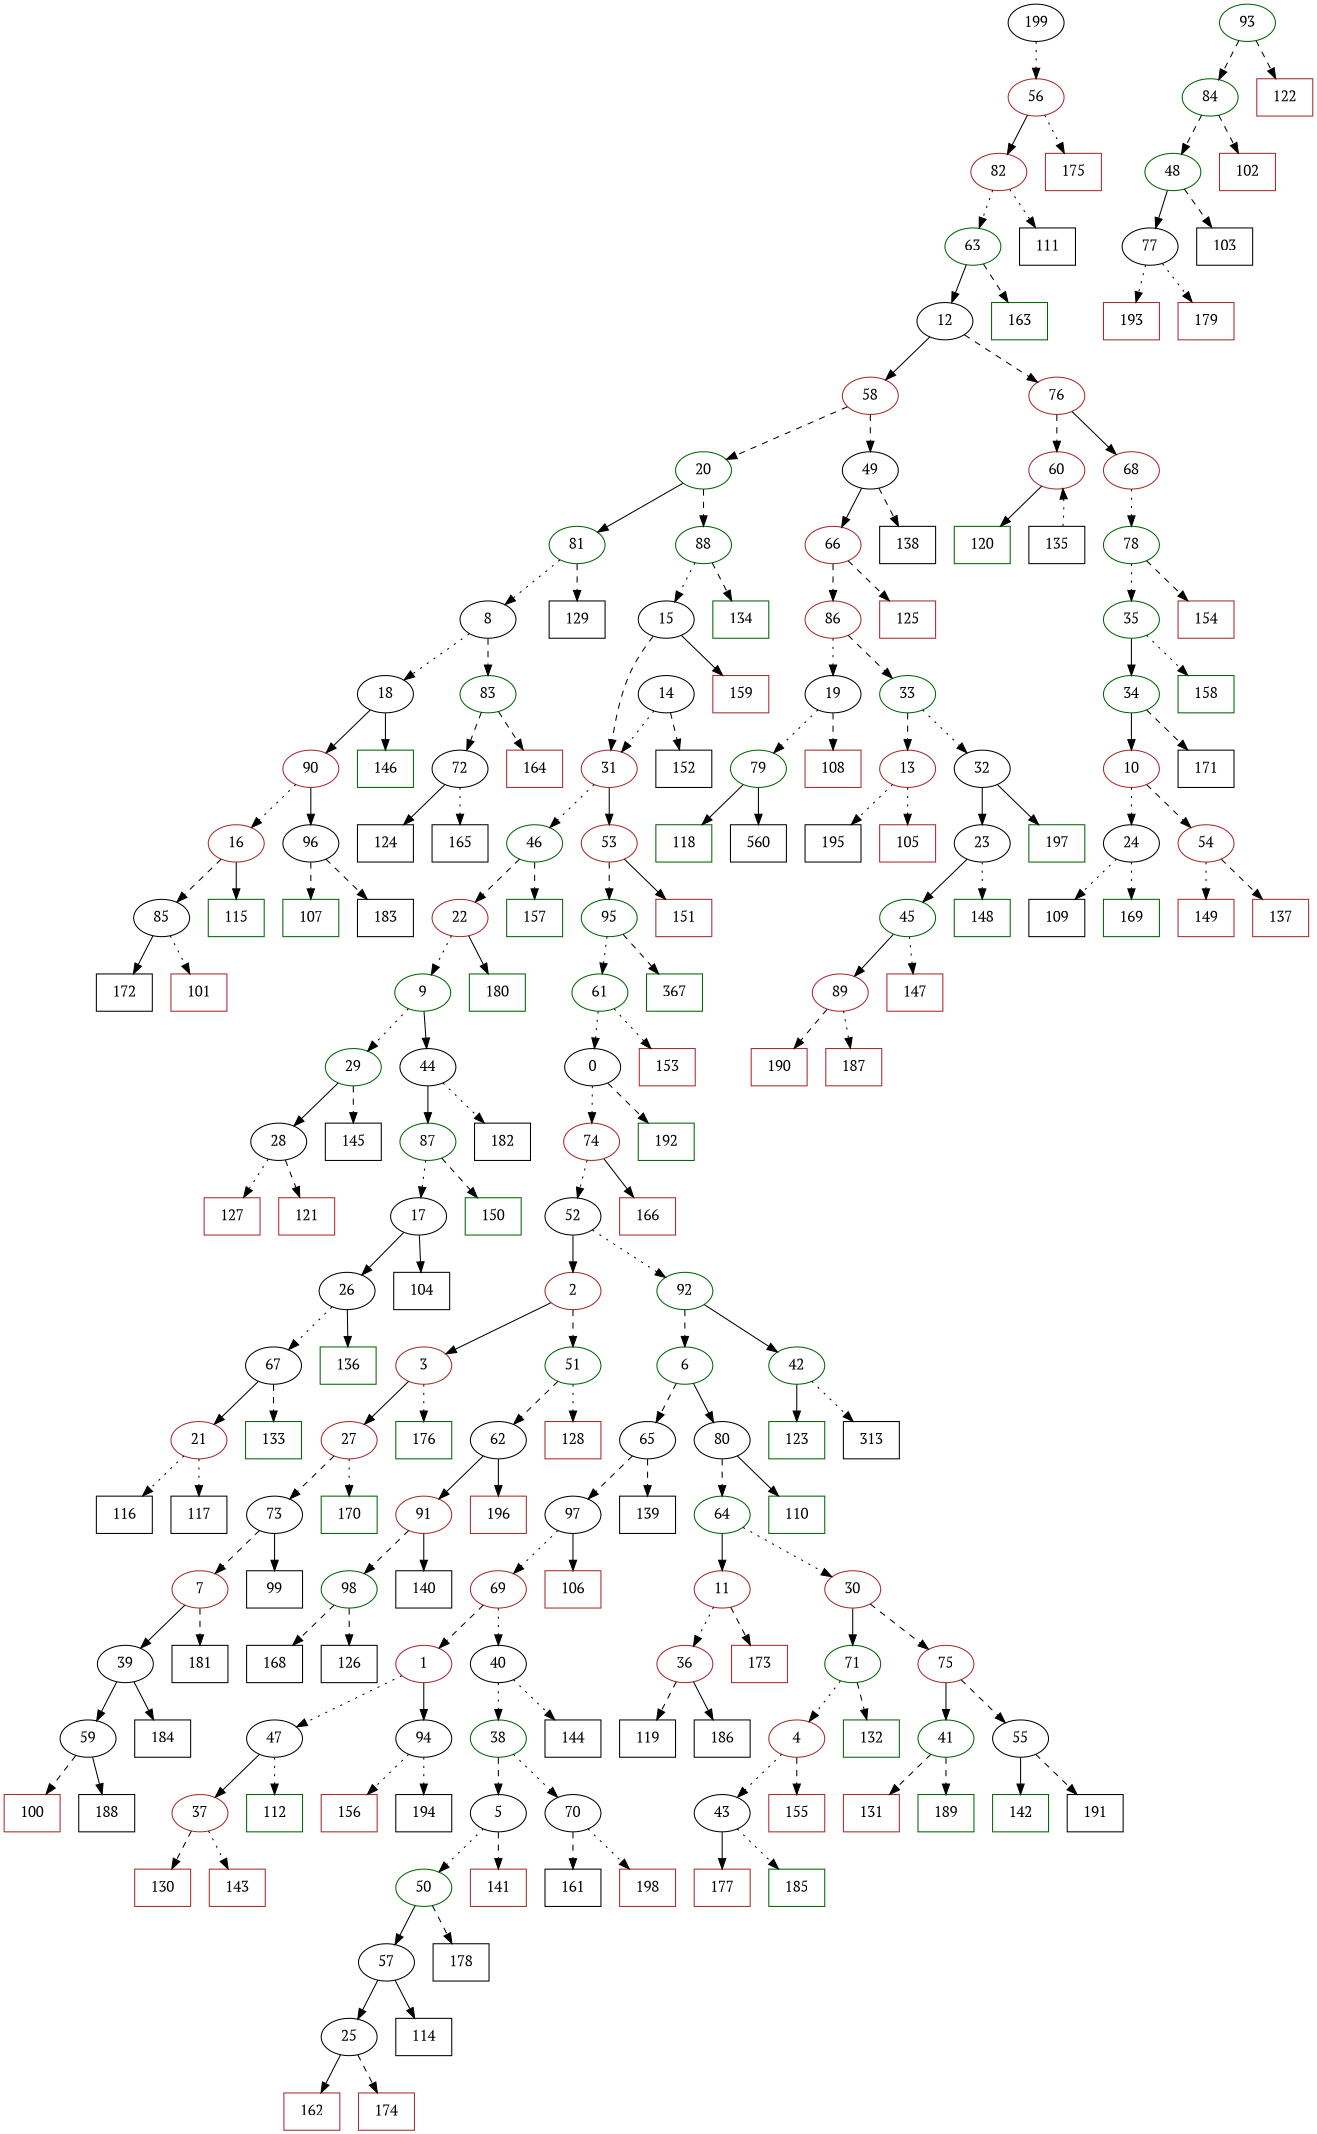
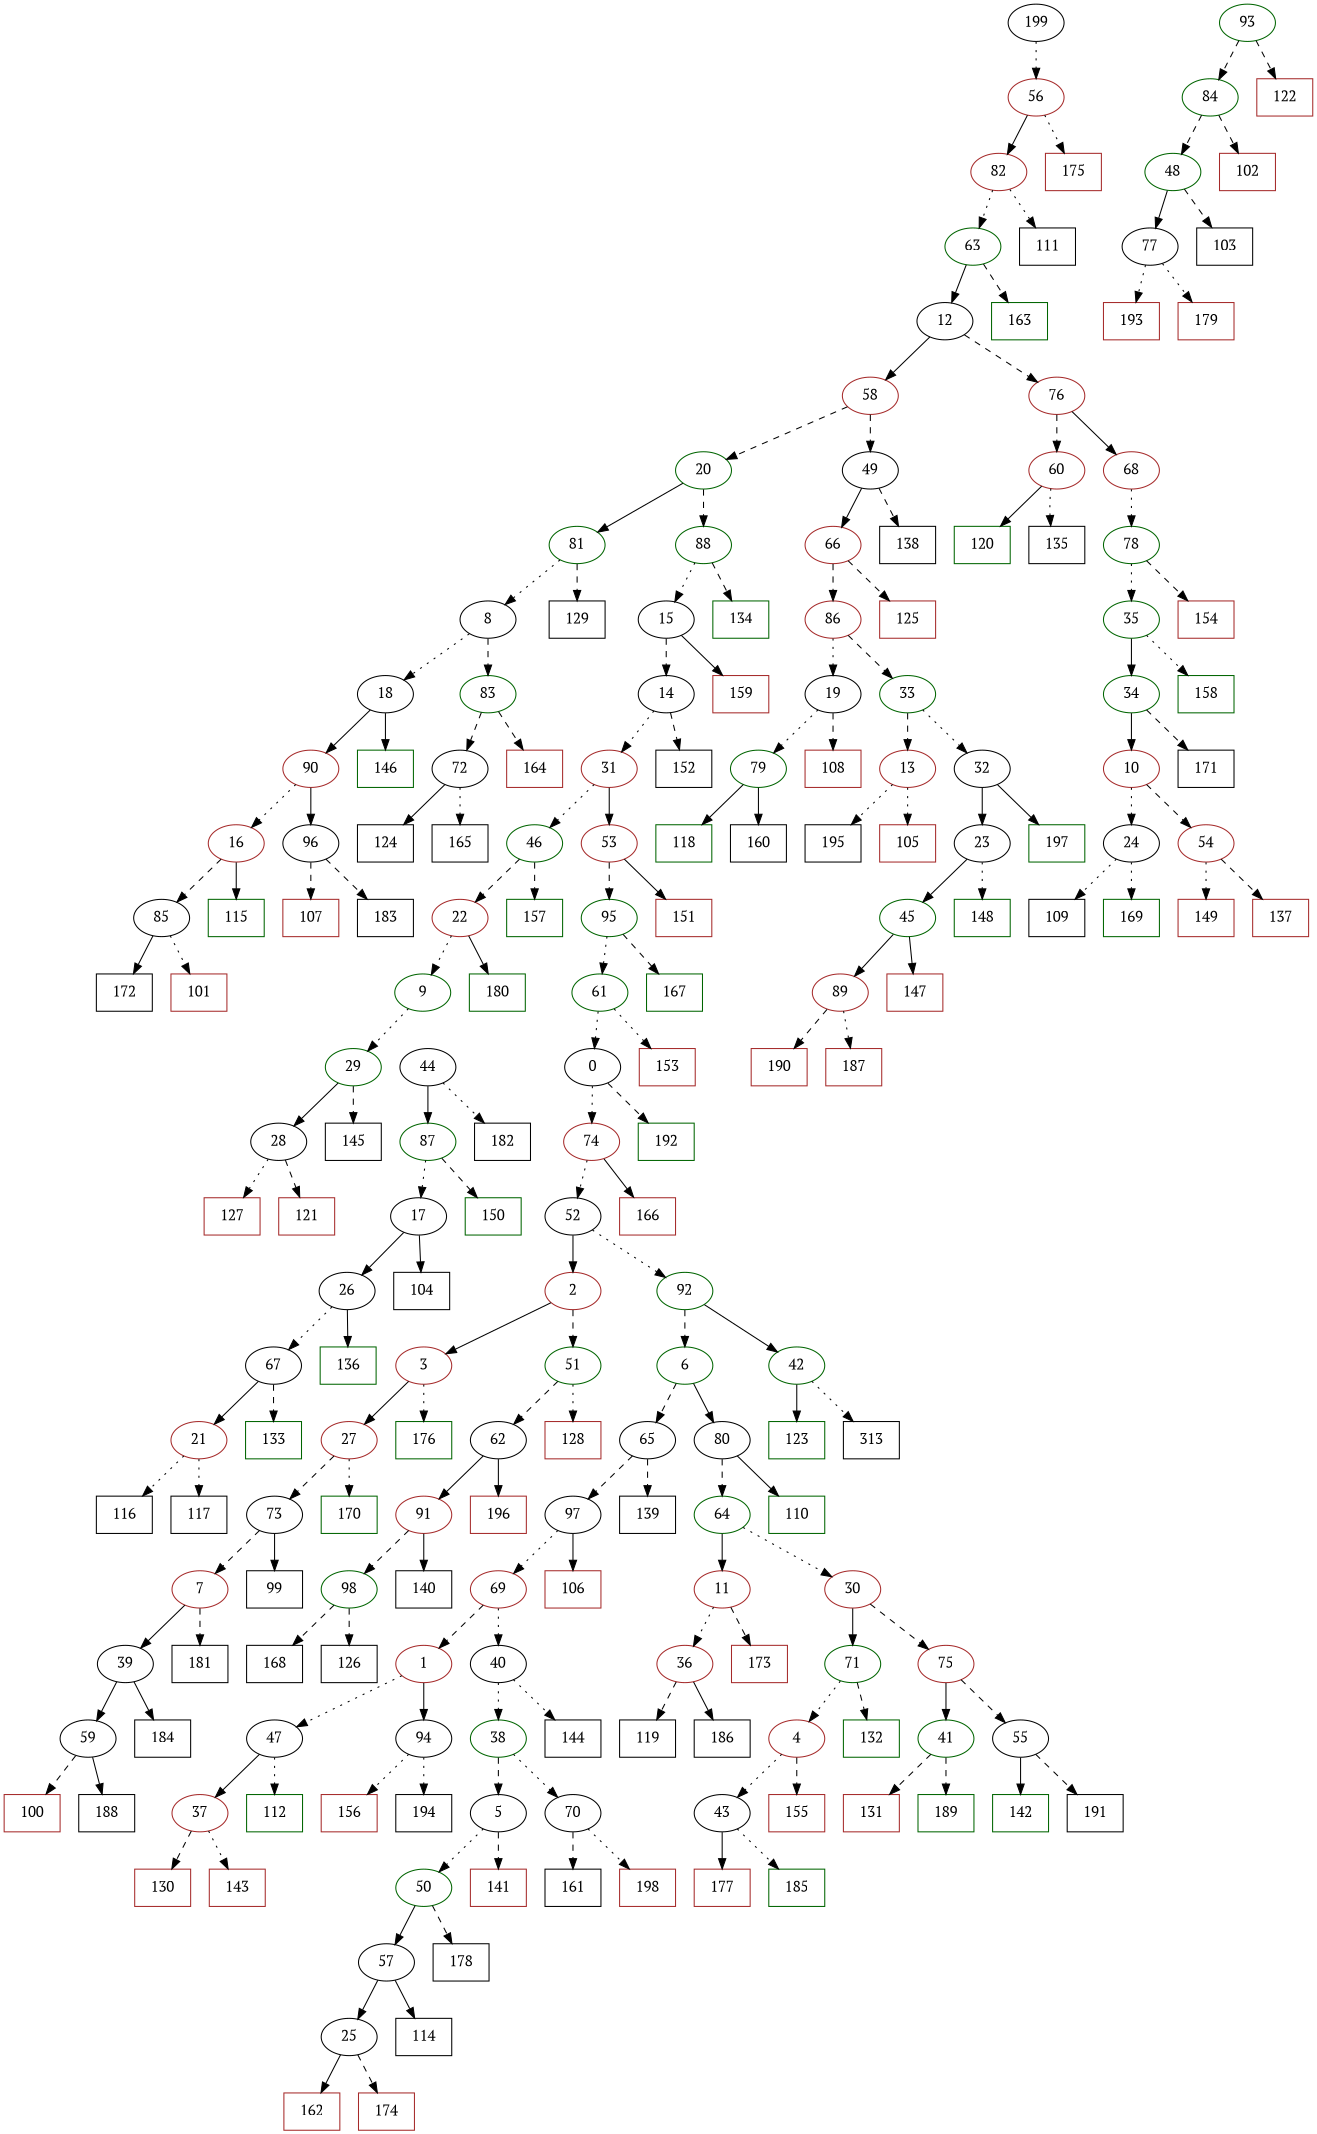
edge "135" -> "60": reversed
edge "15" -> "31": now "15" -> "14"
node "560": label "560" -> "160"
node "107": color darkgreen -> brown
edge "45" -> "147": style dotted -> solid
node "367": label "367" -> "167"
edge "9" -> "44": removed
